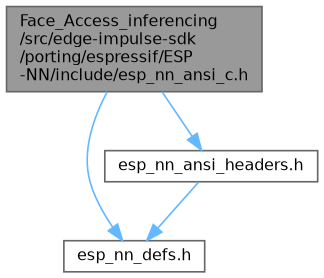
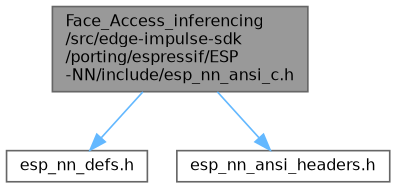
edge "esp_nn_ansi_headers.h" -> "esp_nn_defs.h": removed
